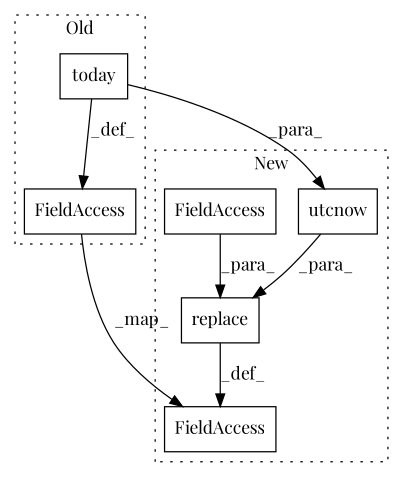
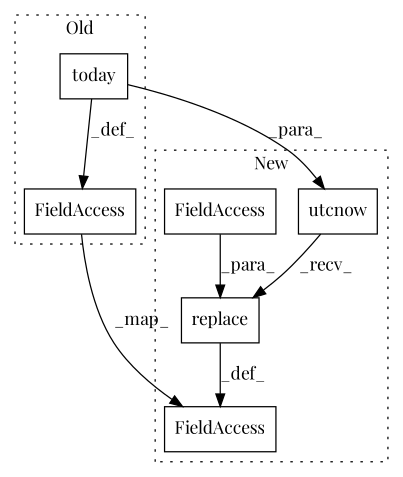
edge "utcnow" -> "replace": label "_para_" -> "_recv_"
